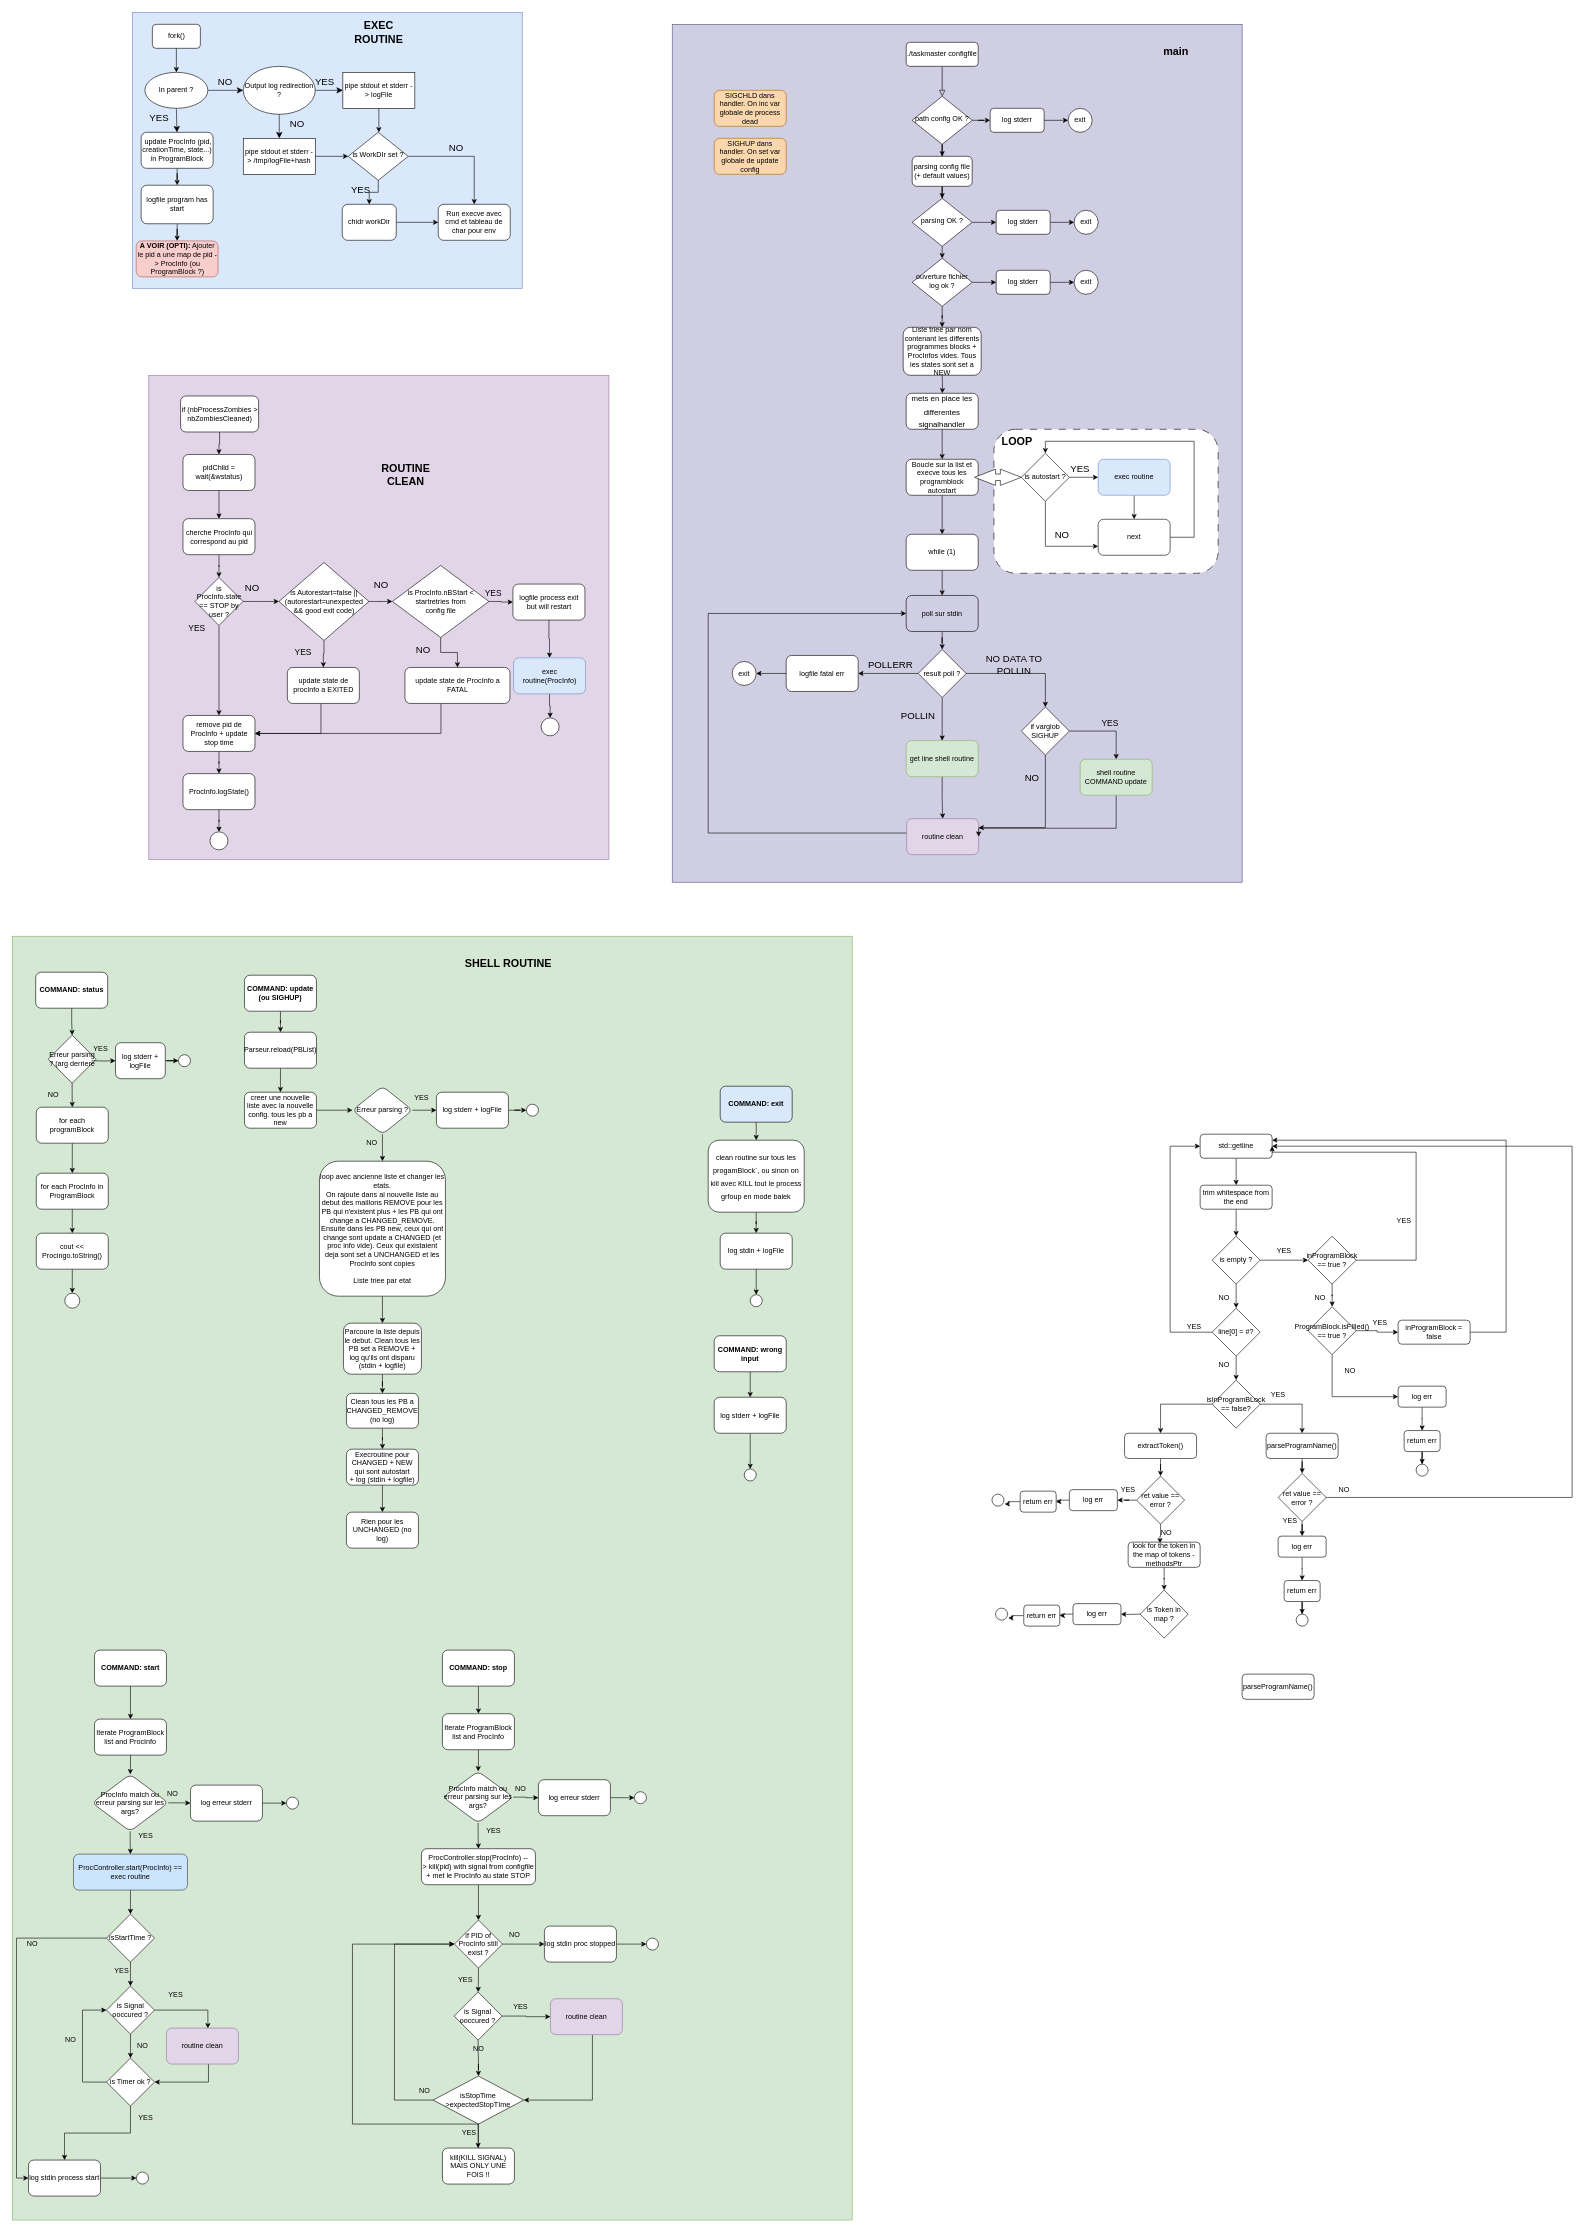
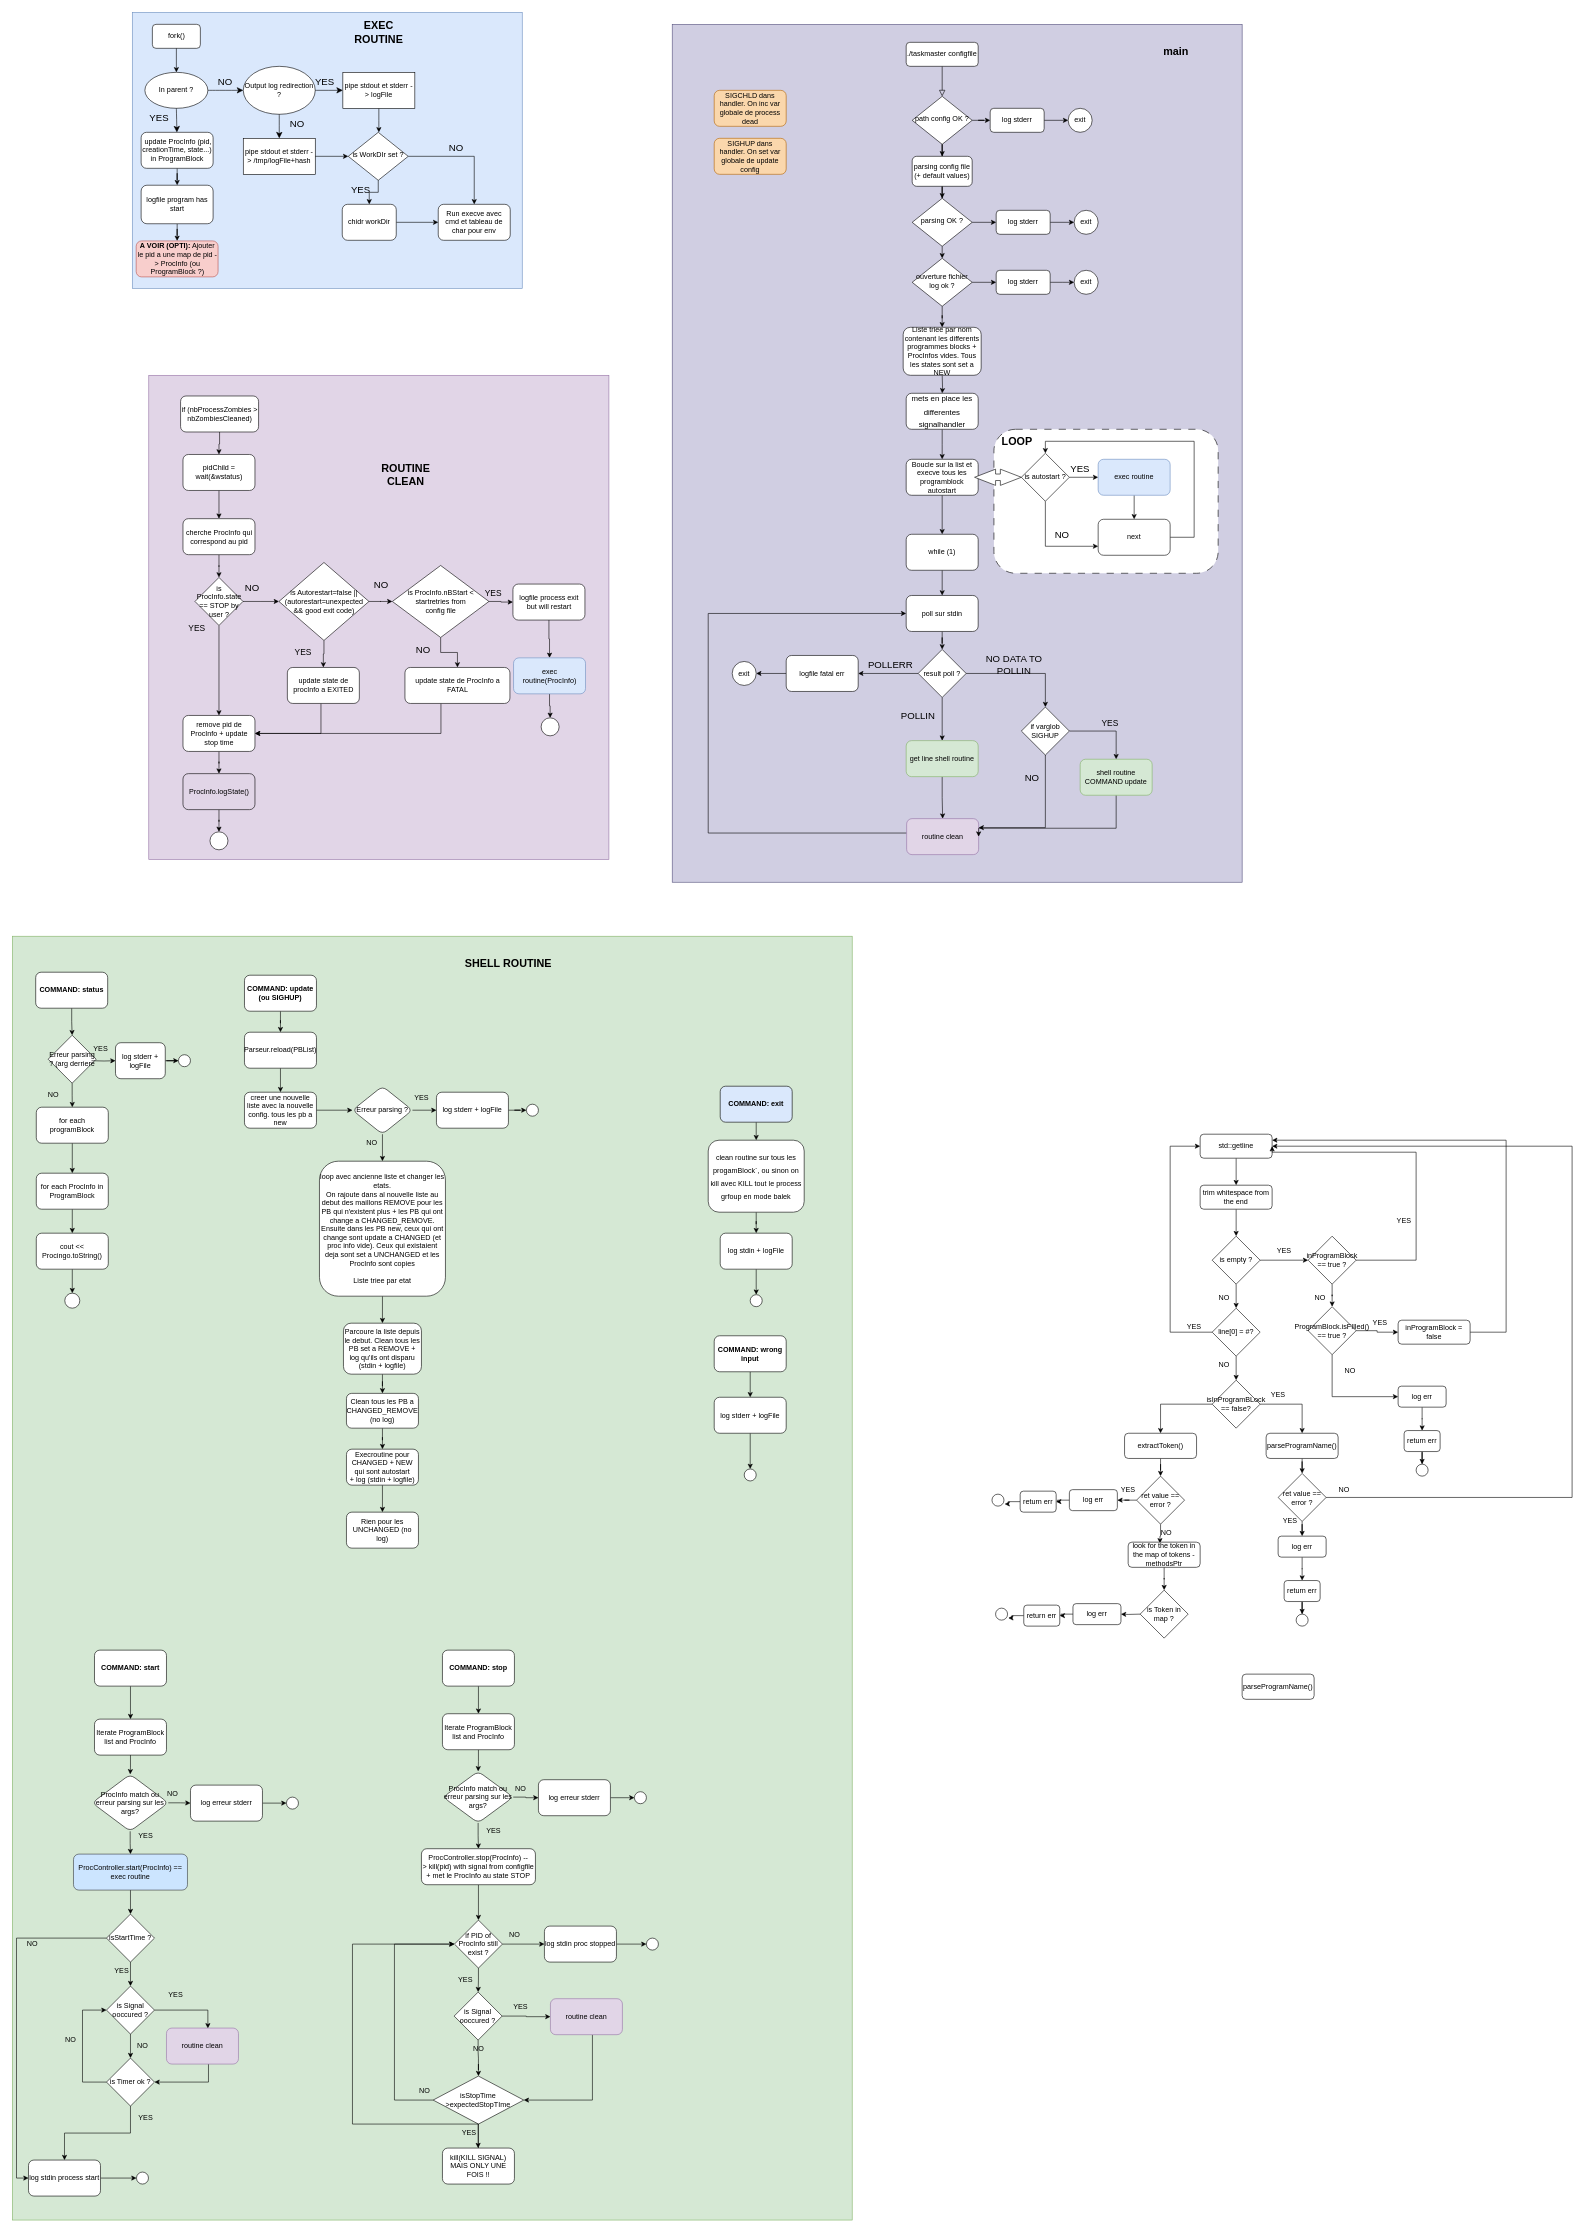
node "poll sur stdin": fillcolor #d0cee2 -> #ffffff
node "ProcInfo.logState()": fillcolor #ffffff -> #e1d5e7
